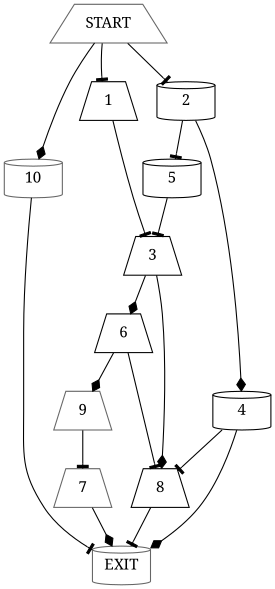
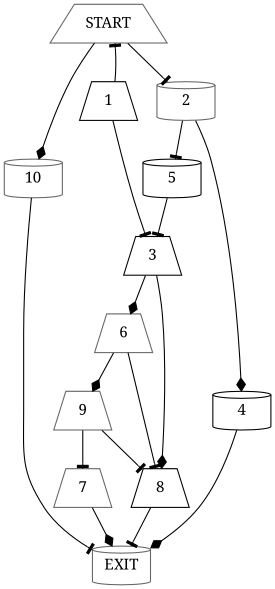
edge "START" -> "1": reversed
node "2": color black -> gray40
node "6": color black -> gray40
edge "4" -> "8": now "9" -> "8"
